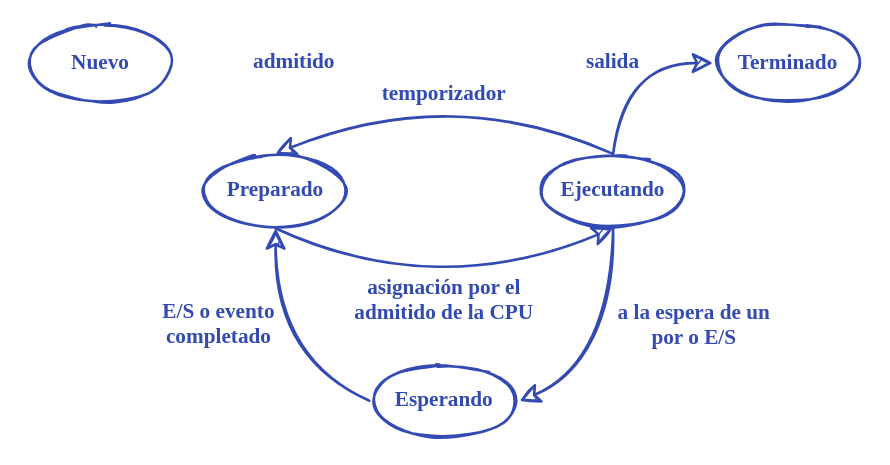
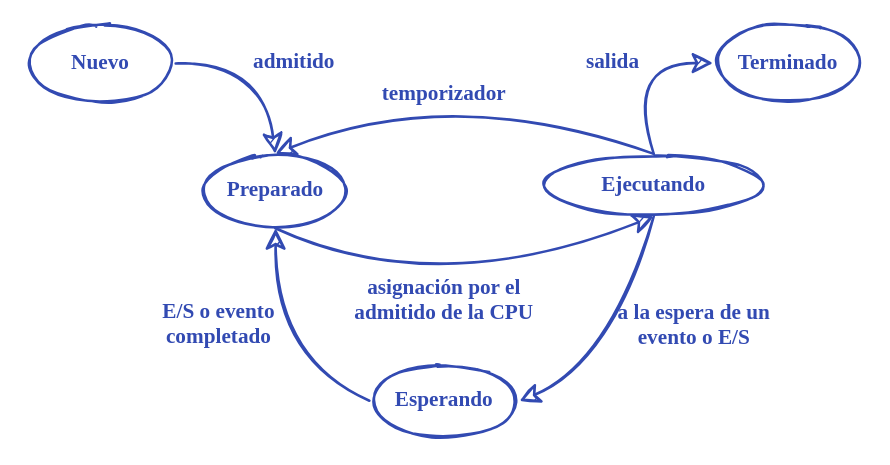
edge "Nuevo" -> "Preparado": added
node "Ejecutando": size 150x74 -> 231x63
node "a la espera de un por o E/S": label "a la espera de un por o E/S" -> "a la espera de un evento o E/S"
